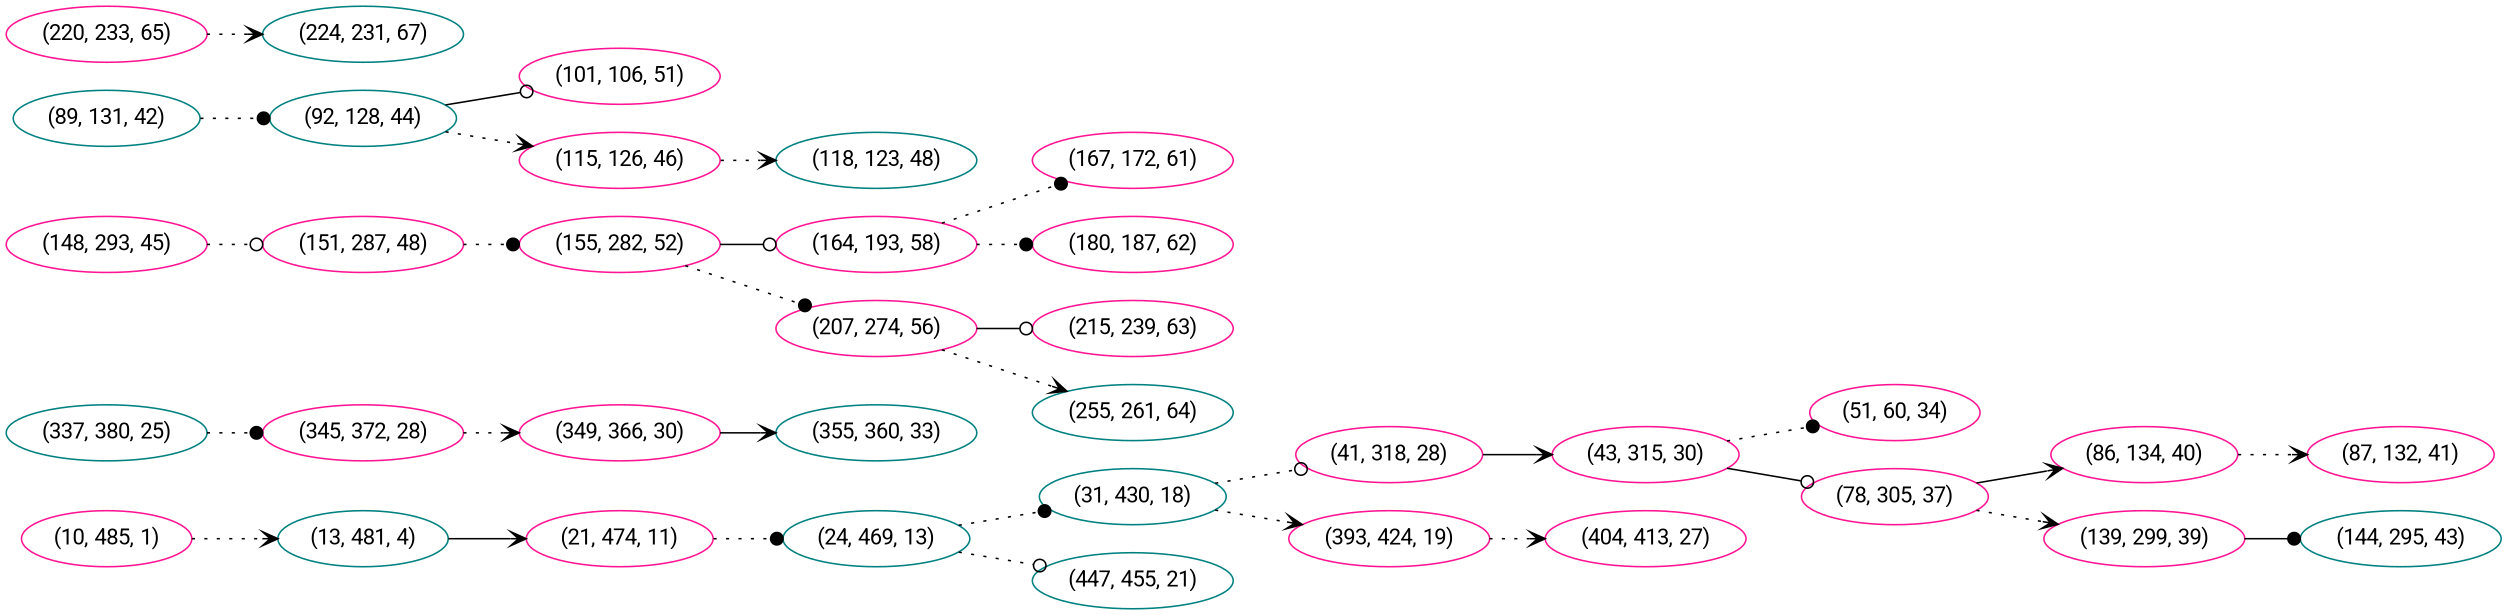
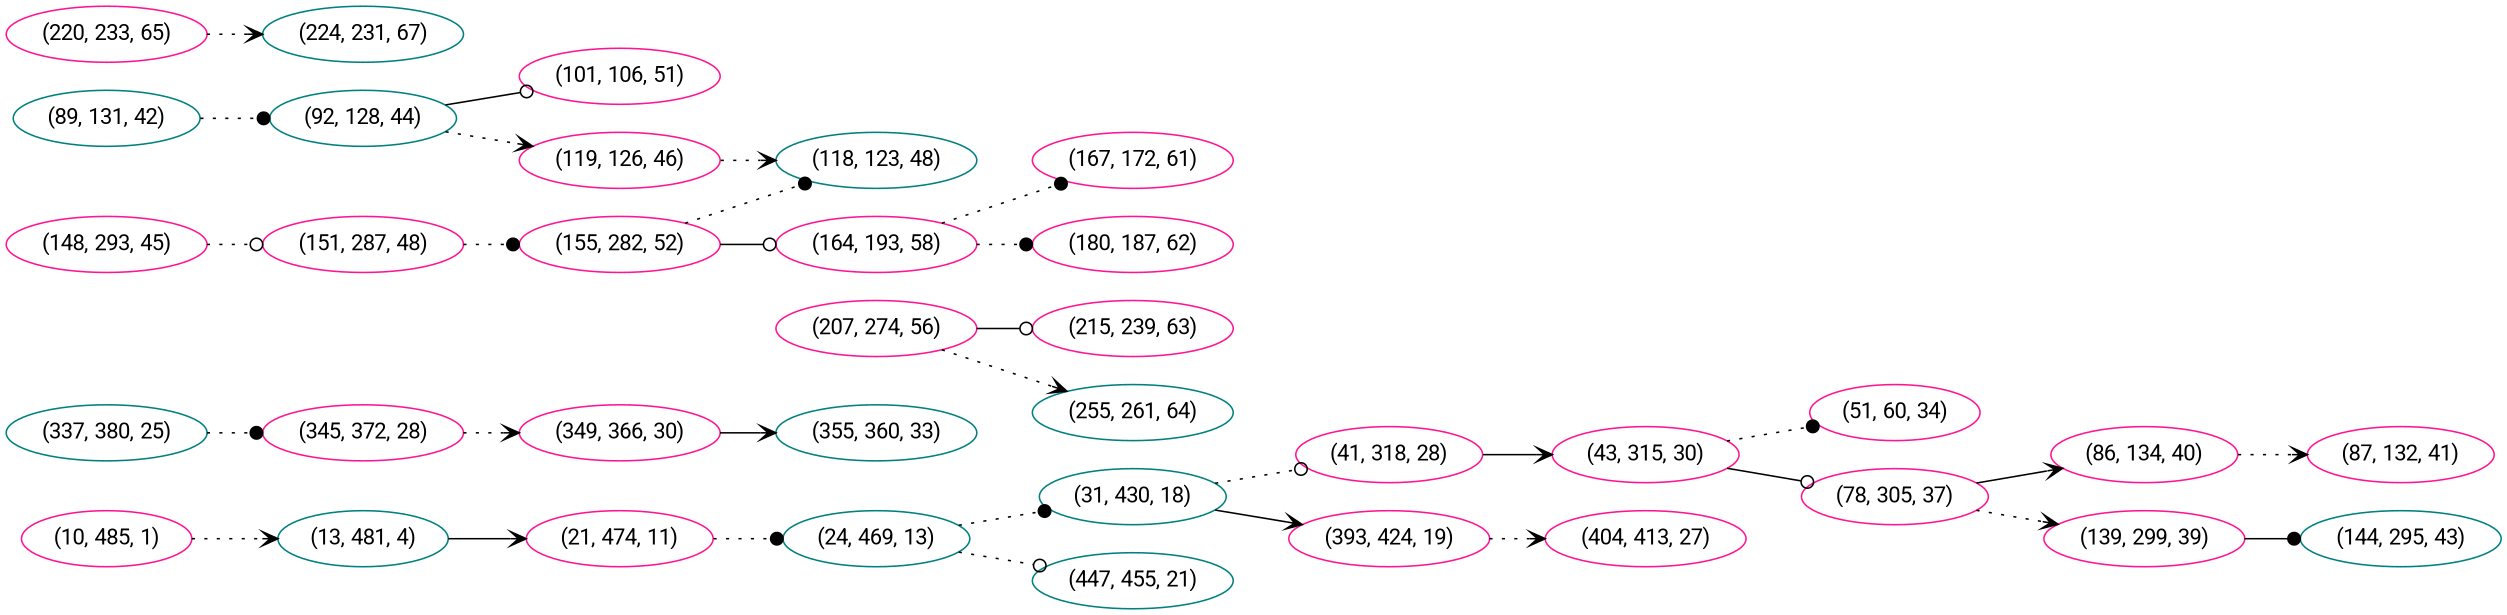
node "(115, 126, 46)": label "(115, 126, 46)" -> "(119, 126, 46)"
edge "(155, 282, 52)" -> "(207, 274, 56)": now "(155, 282, 52)" -> "(118, 123, 48)"
edge "(31, 430, 18)" -> "(393, 424, 19)": style dotted -> solid
